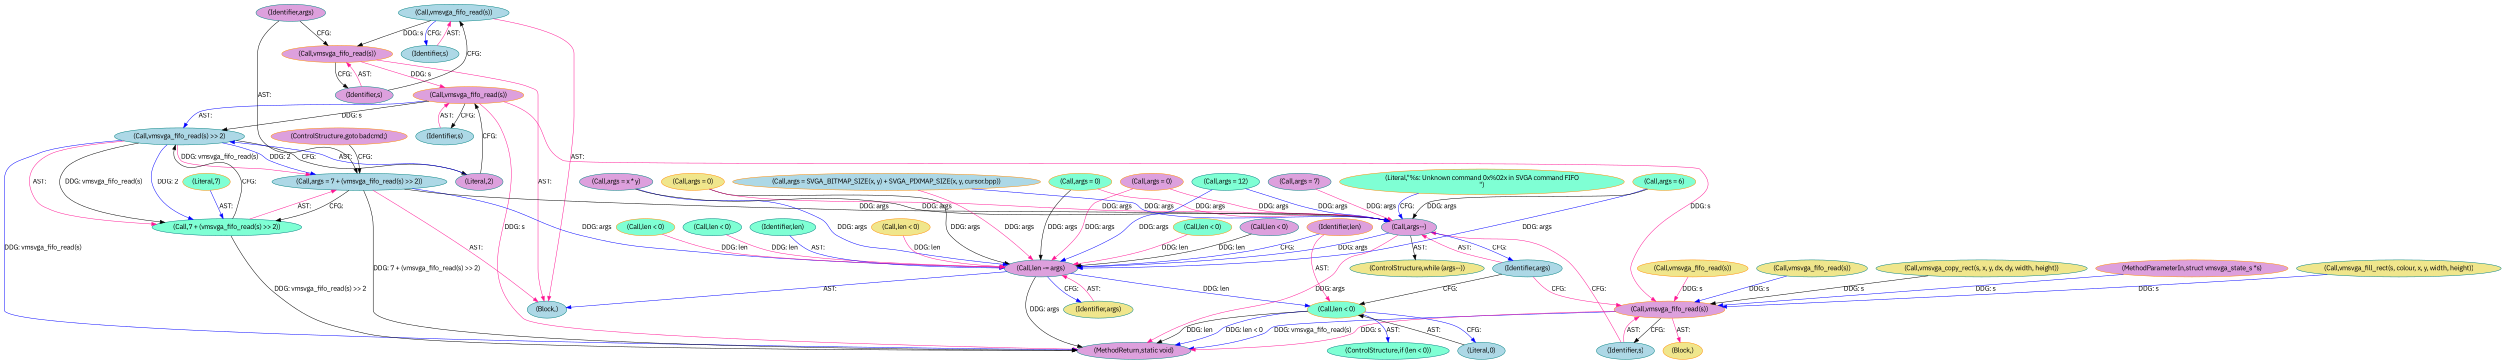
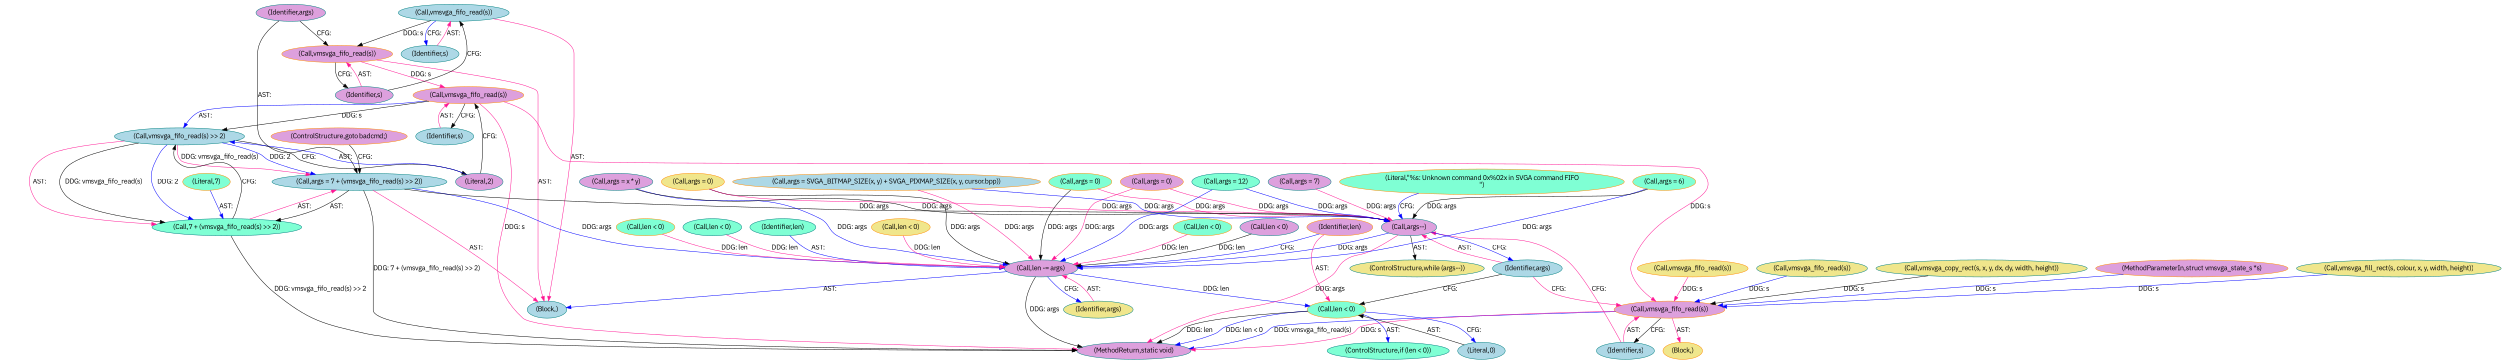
edge "(Call,args = 7 + (vmsvga_fifo_read(s) >> 2))" -> "(Call,7 + (vmsvga_fifo_read(s) >> 2))": label "CFG: " -> "AST: "
edge "(Call,vmsvga_fifo_read(s) >> 2)" -> "(MethodReturn,static void)": removed, label "DDG: vmsvga_fifo_read(s)"
